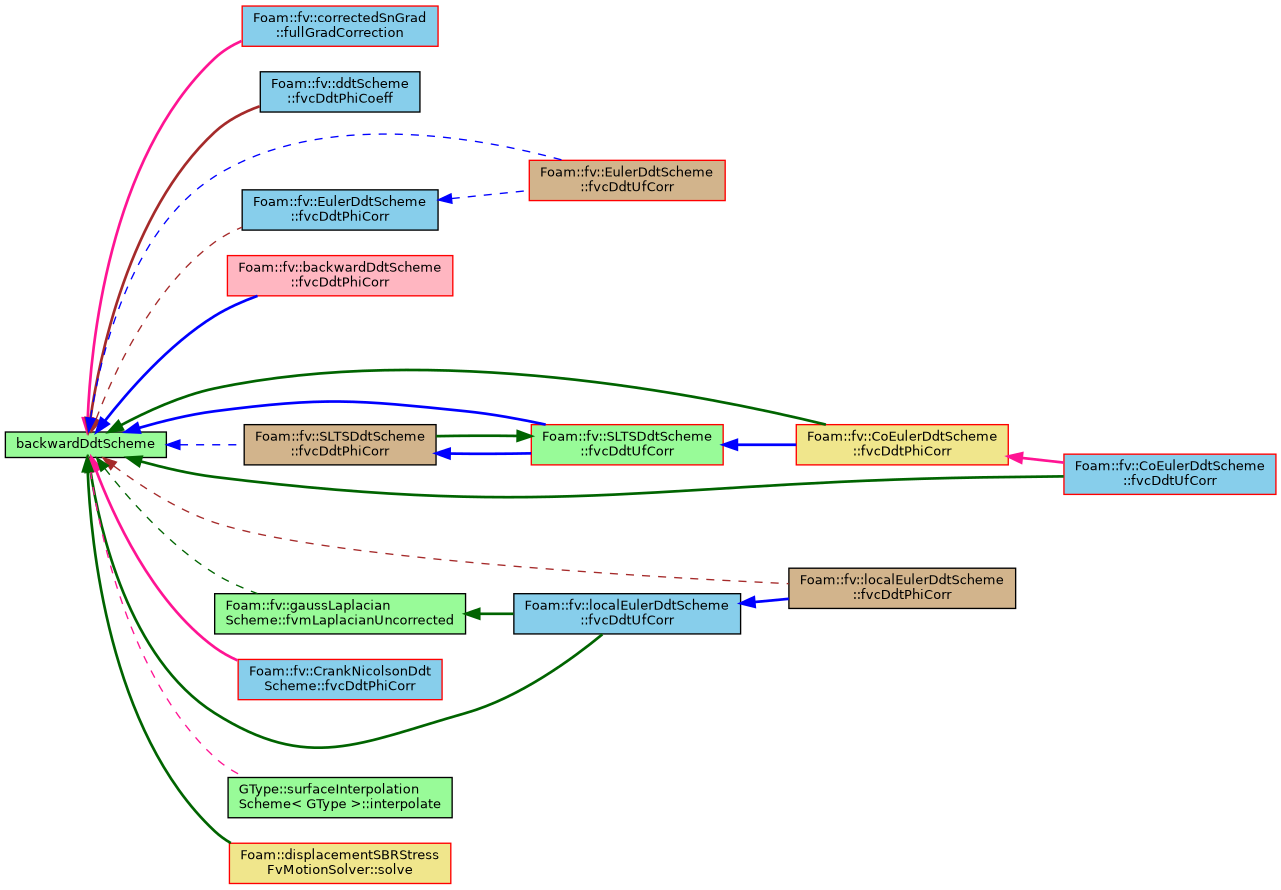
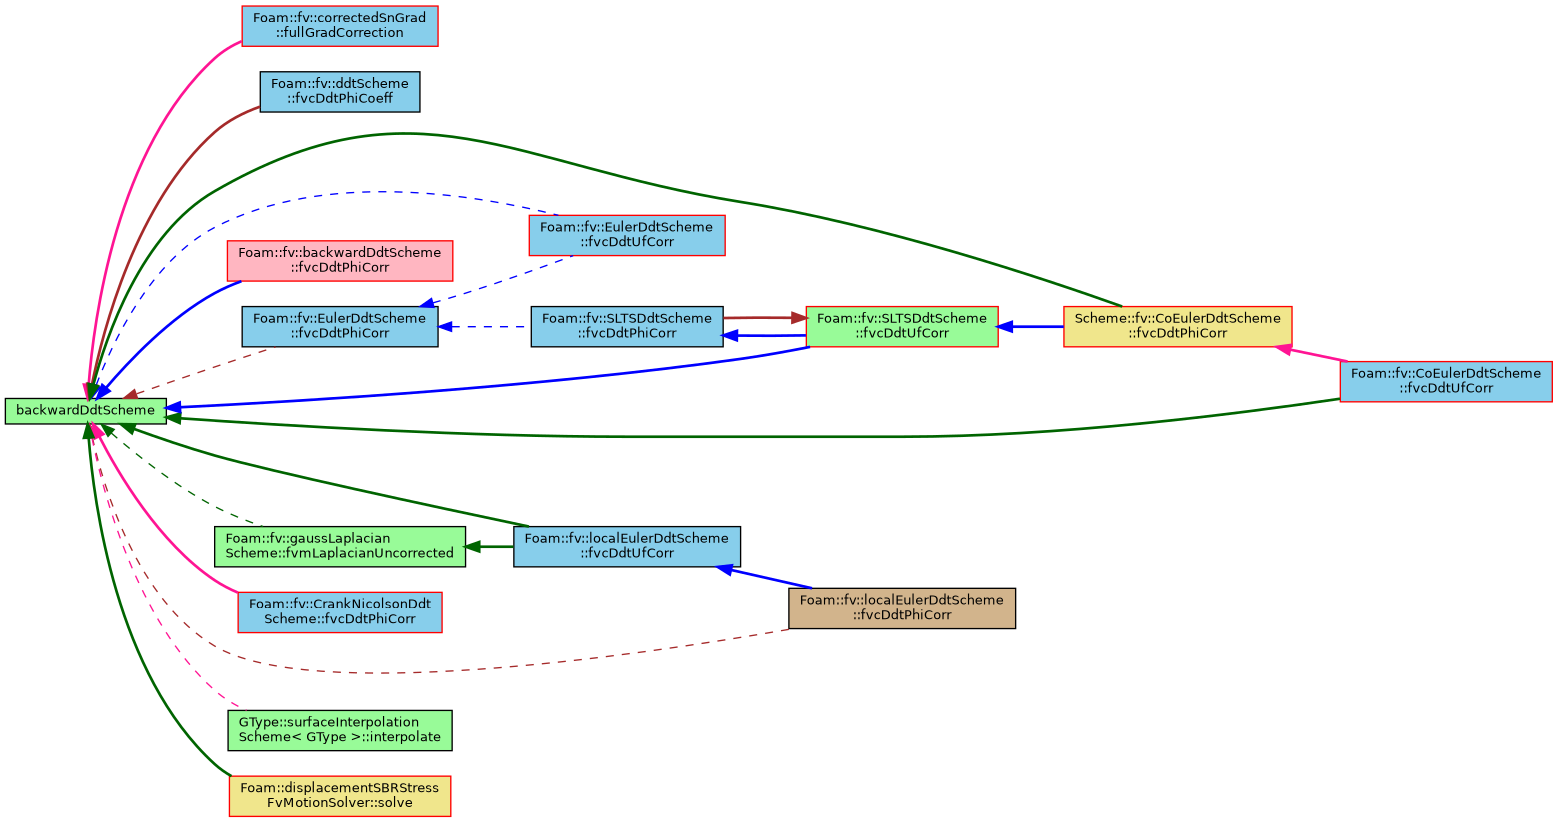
node "Foam::fv::EulerDdtScheme ::fvcDdtUfCorr": fillcolor tan -> skyblue
edge "Foam::fv::SLTSDdtScheme ::fvcDdtPhiCorr" -> "Foam::fv::SLTSDdtScheme ::fvcDdtUfCorr": color darkgreen -> brown
edge "Foam::fv::SLTSDdtScheme ::fvcDdtPhiCorr" -> "backwardDdtScheme": now "Foam::fv::SLTSDdtScheme ::fvcDdtPhiCorr" -> "Foam::fv::EulerDdtScheme ::fvcDdtPhiCorr"
node "Foam::fv::SLTSDdtScheme ::fvcDdtPhiCorr": fillcolor tan -> skyblue
node "Foam::fv::CoEulerDdtScheme ::fvcDdtPhiCorr": label "Foam::fv::CoEulerDdtScheme ::fvcDdtPhiCorr" -> "Scheme::fv::CoEulerDdtScheme ::fvcDdtPhiCorr"
